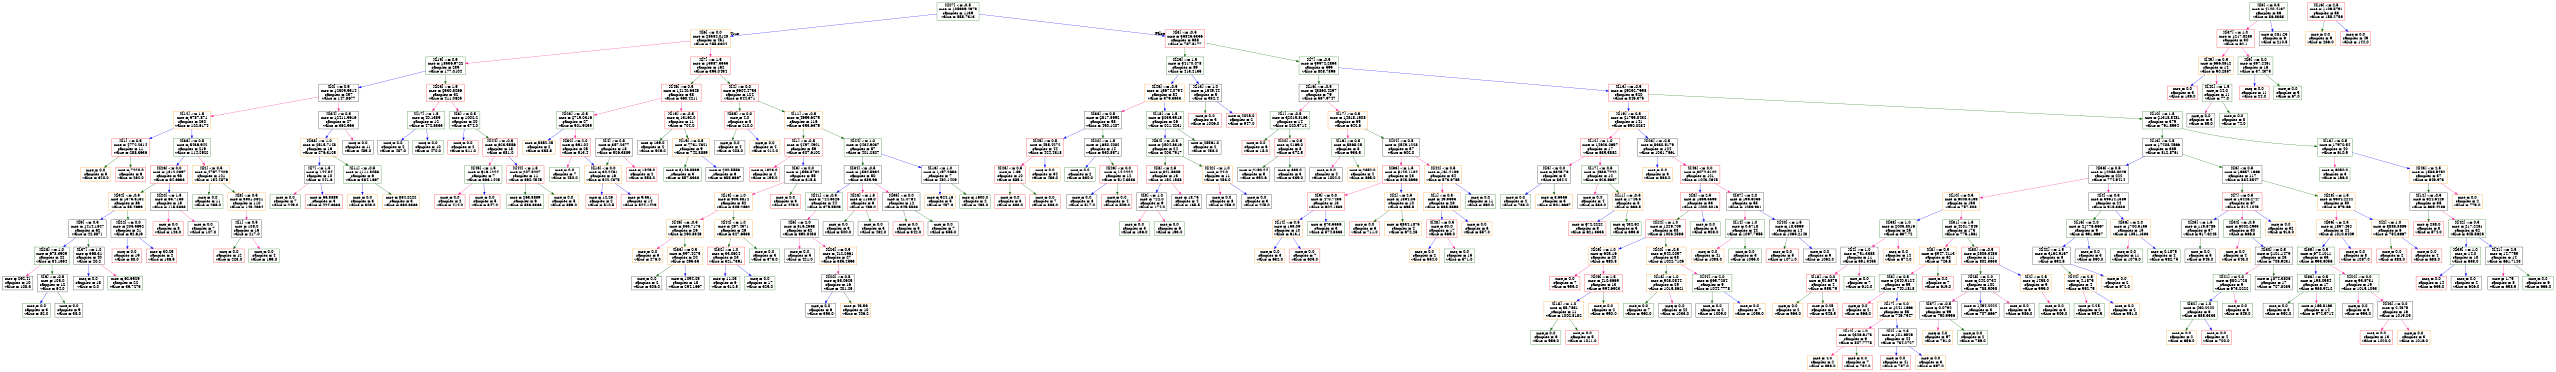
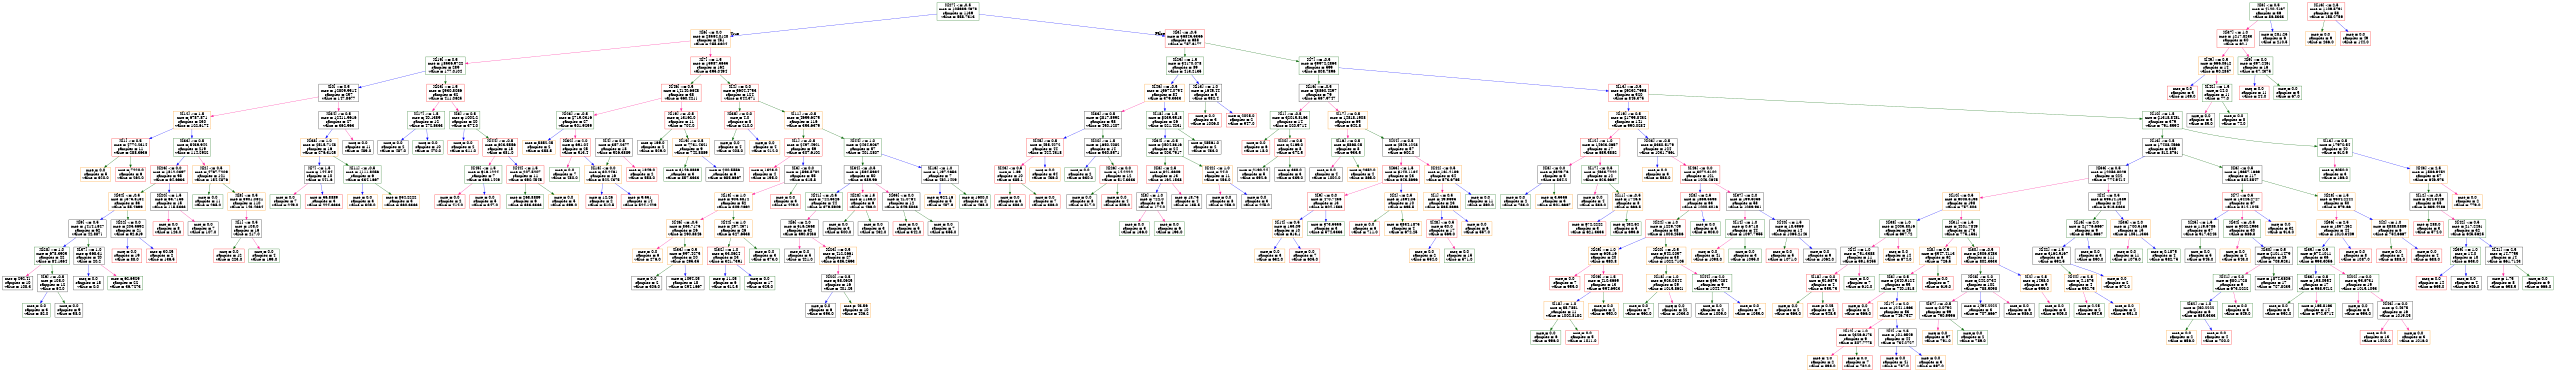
edge "X[26] <= 0.0 mse = 14.2222 samples = 12 value = 514.3333" -> "mse = 0.0 samples = 8 value = 517.0": color blue -> darkgreen
node "mse = 4.0 samples = 97 value = 791.0": label "mse = 4.0 samples = 97 value = 791.0" -> "mse = 0.0 samples = 97 value = 791.0"
